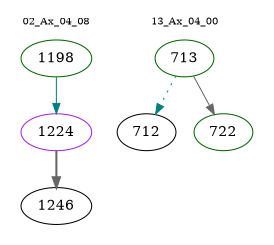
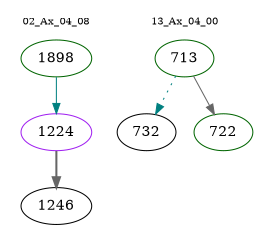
node "1198": label "1198" -> "1898"
node "712": label "712" -> "732"
